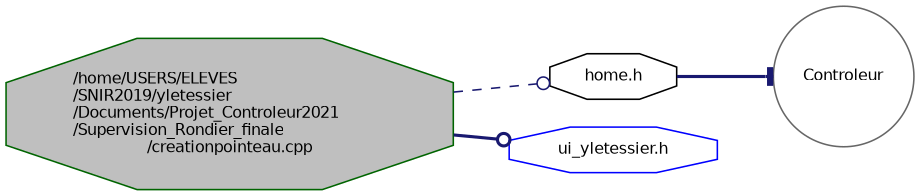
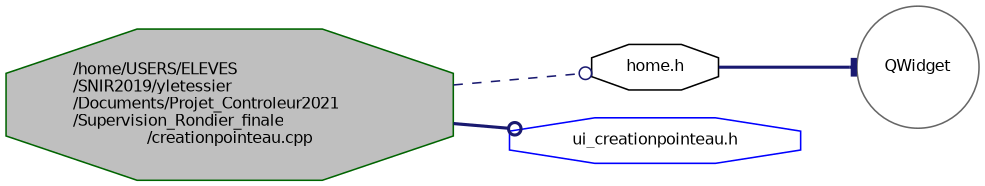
node "Controleur": label "Controleur" -> "QWidget"
node "ui_yletessier.h": label "ui_yletessier.h" -> "ui_creationpointeau.h"
